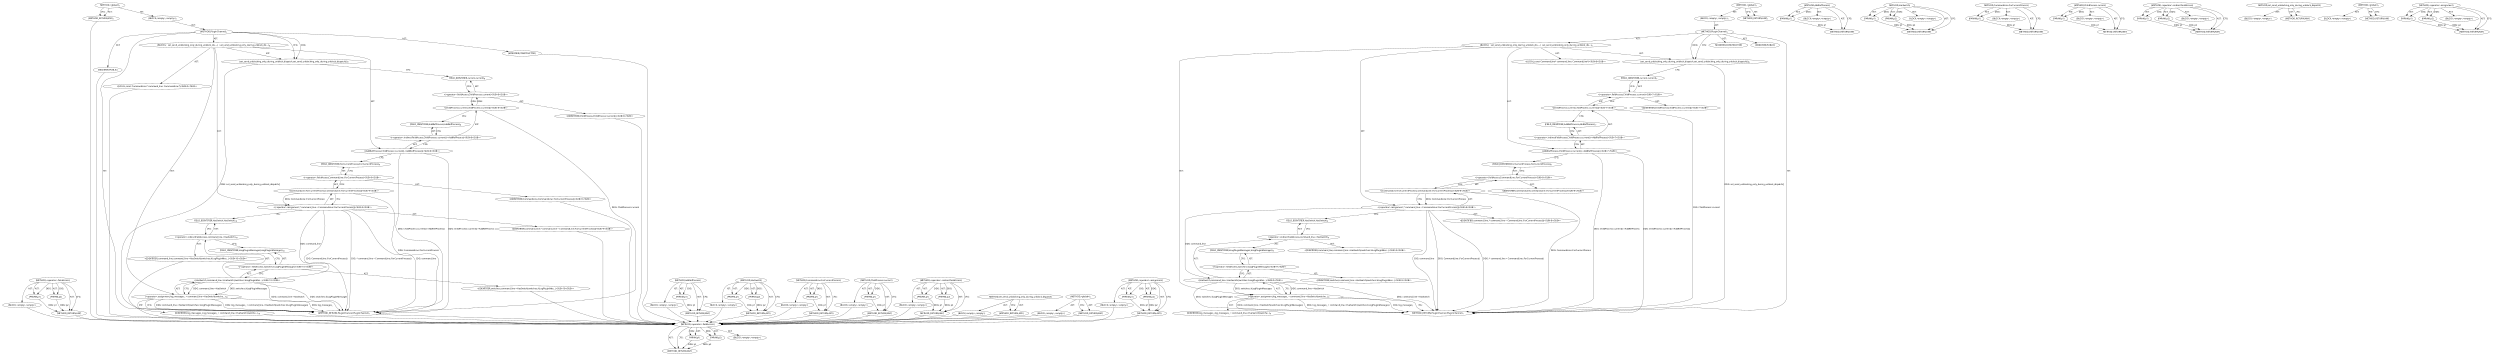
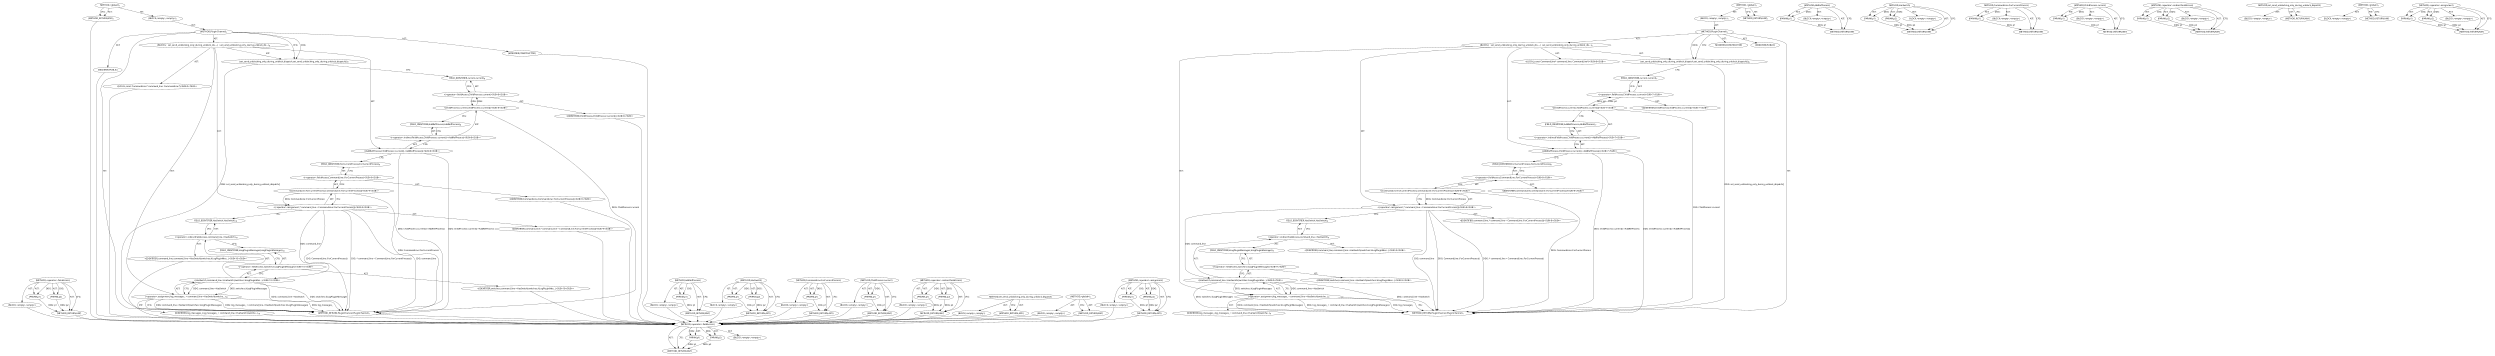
edge "<(ChildProcess.current,ChildProcess::current())<SUB>7</SUB>>" -> "<(<operator>.fieldAccess,ChildProcess::current)<SUB>7</SUB>>": label "AST: " -> "DDG: p2"
edge "<(<operator>.fieldAccess,ChildProcess::current)<SUB>7</SUB>>" -> "<(ChildProcess.current,ChildProcess::current())<SUB>7</SUB>>": label "CFG: " -> "DDG: p2"
